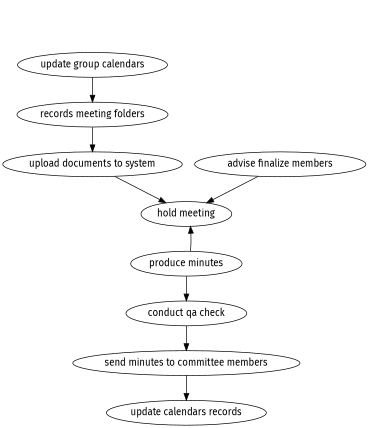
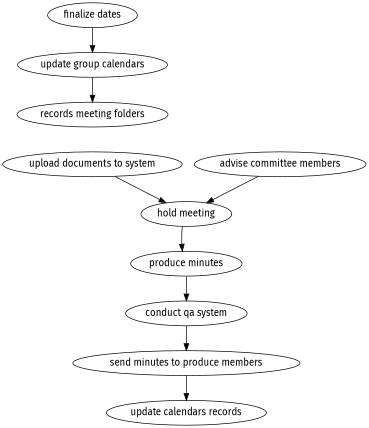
node "finalize dates": added
edge "records meeting folders" -> "upload documents to system": removed
node "advise finalize members": label "advise finalize members" -> "advise committee members"
edge "produce minutes" -> "hold meeting": reversed
node "conduct qa check": label "conduct qa check" -> "conduct qa system"
node "send minutes to committee members": label "send minutes to committee members" -> "send minutes to produce members"
